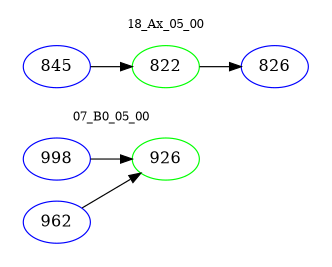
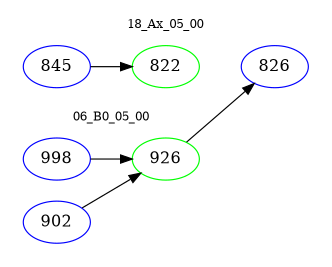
edge "822" -> "826": now "926" -> "826"
cluster "07_B0_05_00": label "07_B0_05_00" -> "06_B0_05_00"
node "962": label "962" -> "902"
